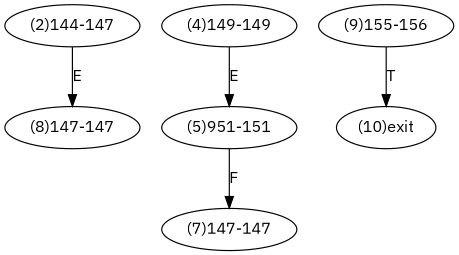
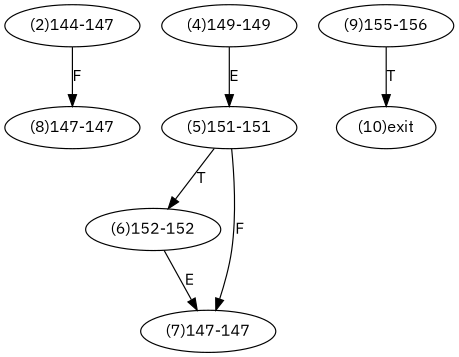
edge "(2)144-147" -> "(8)147-147": label "E" -> "F"
node "(5)951-151": label "(5)951-151" -> "(5)151-151"
node "(6)152-152": added
